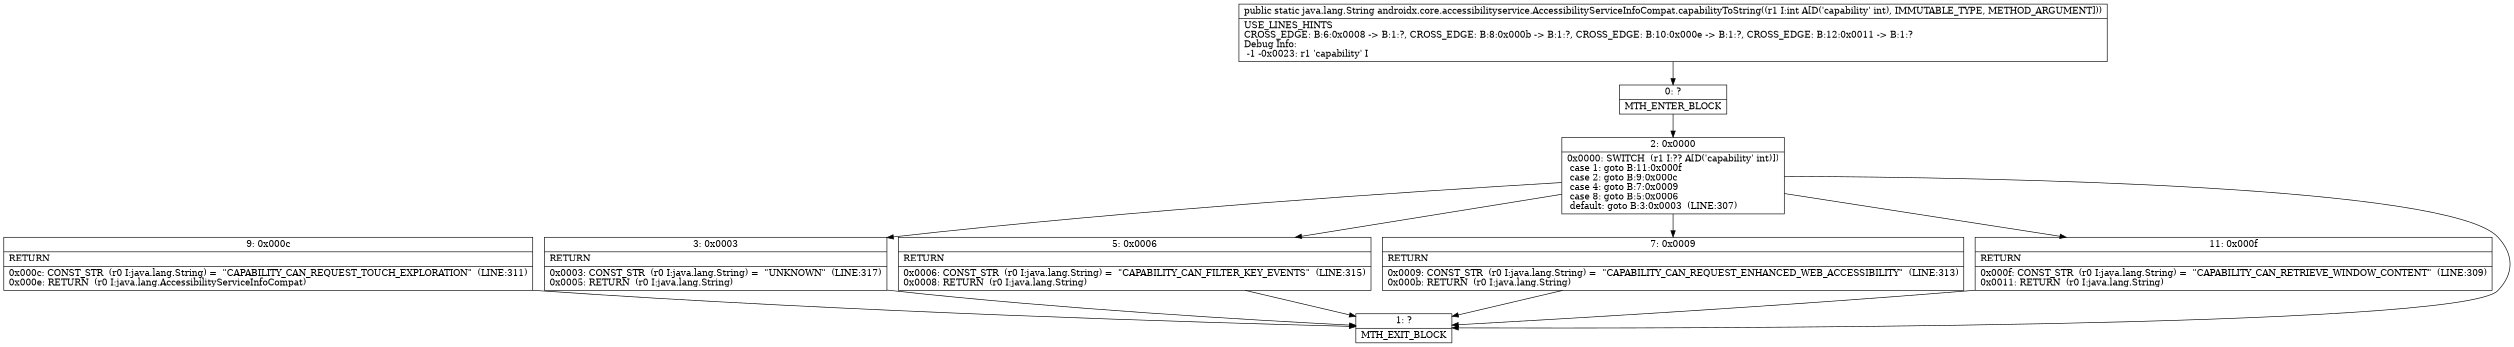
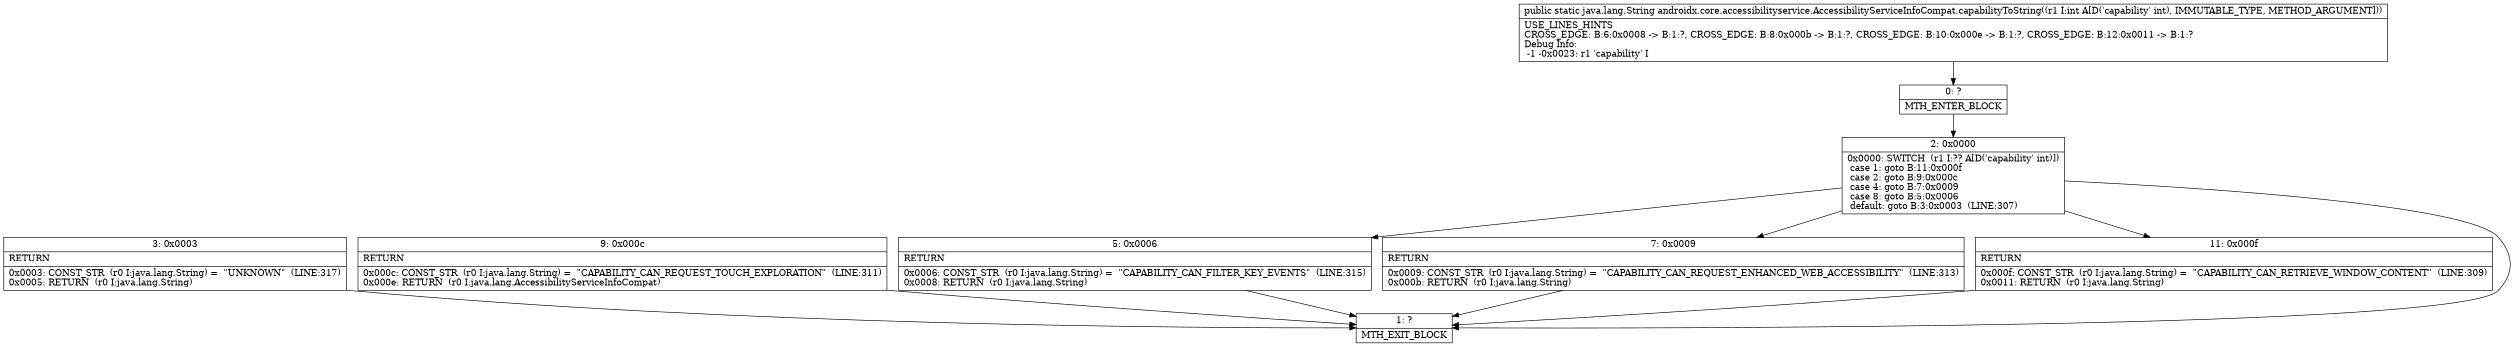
edge "2: 0x0000" -> "3: 0x0003": removed
